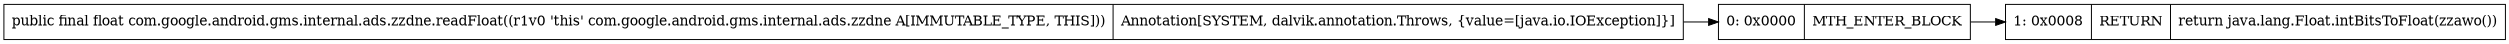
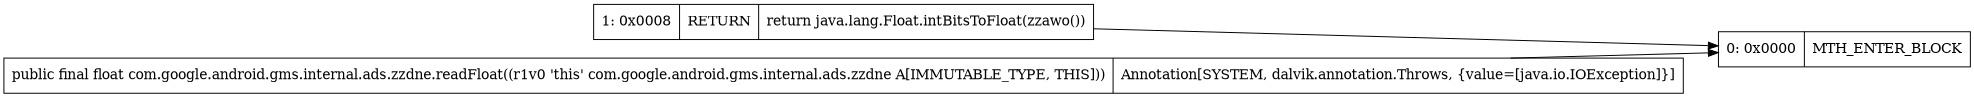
edge "0: 0x0000" -> "1: 0x0008": reversed
